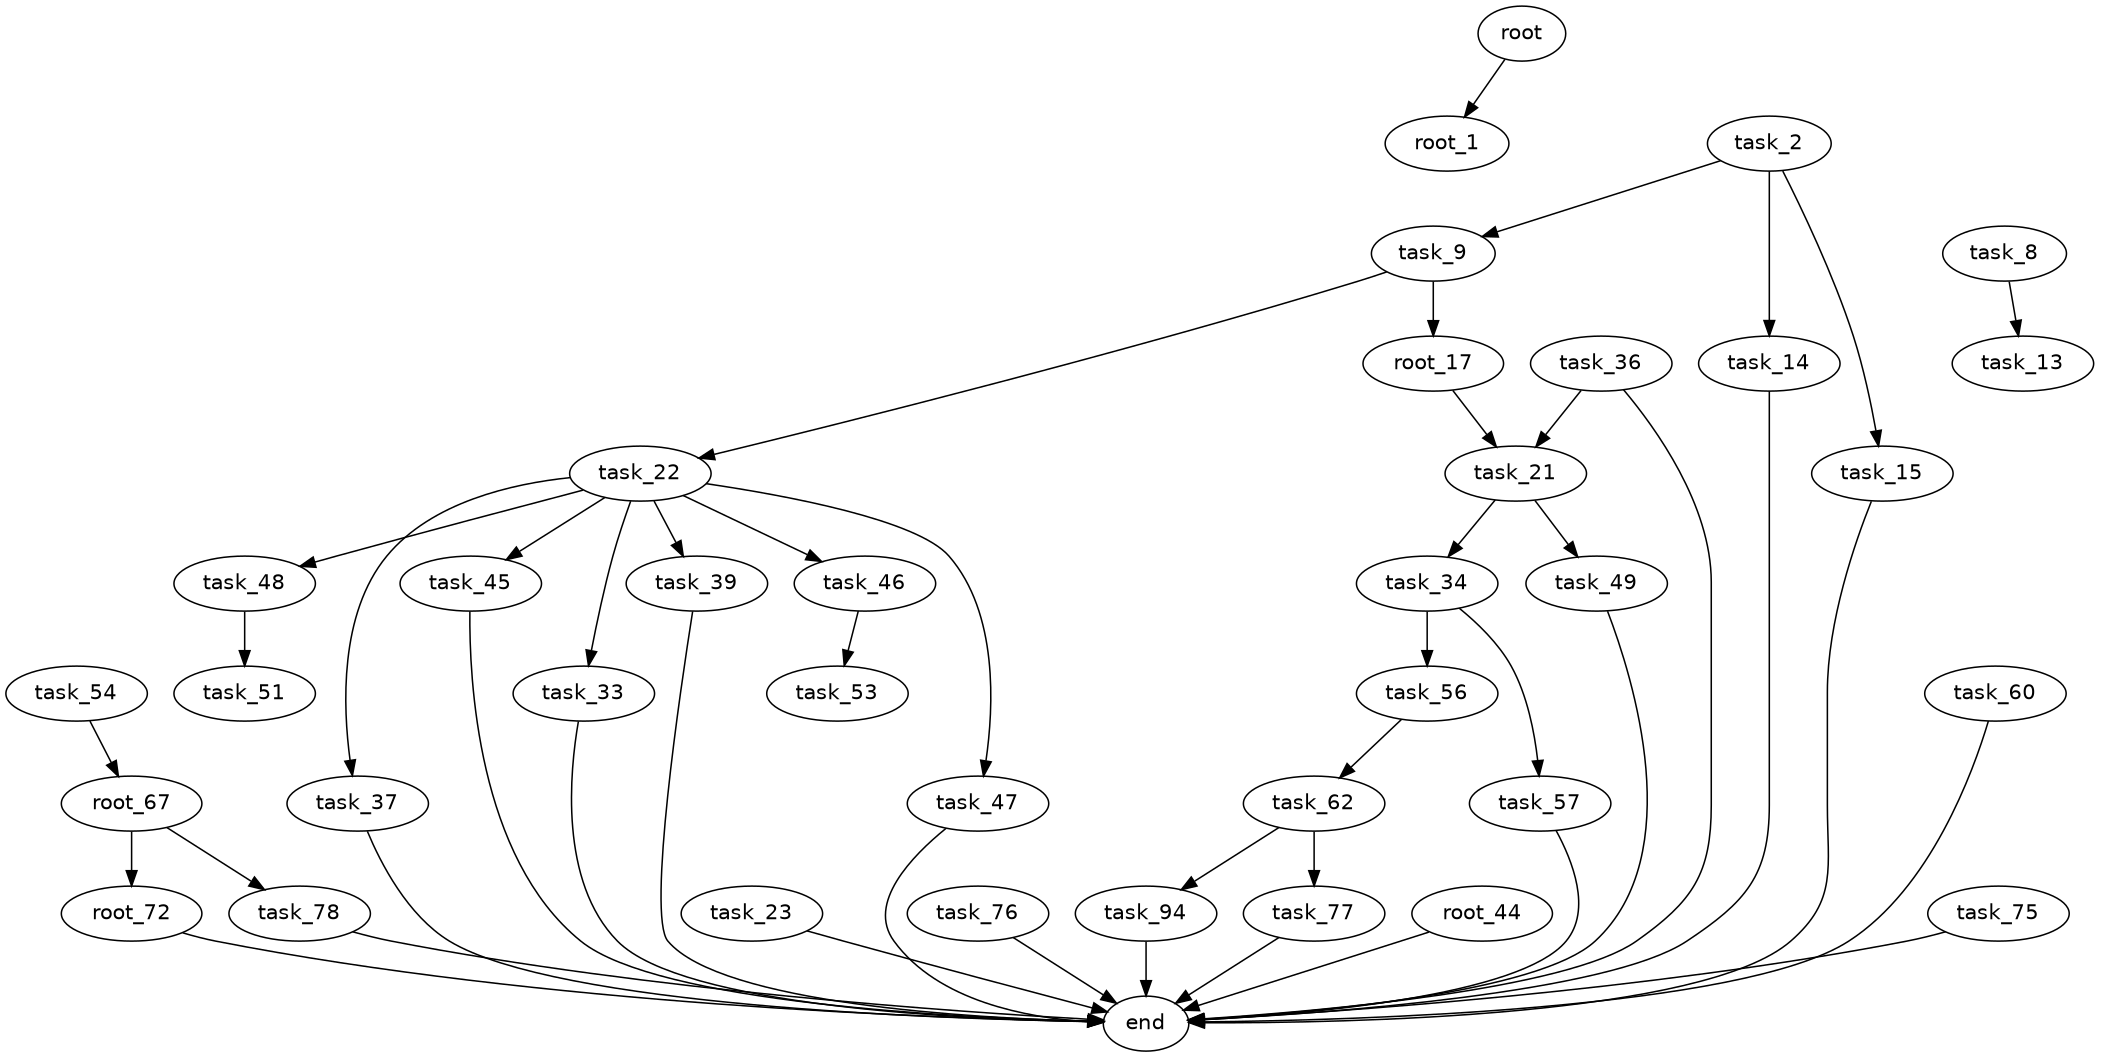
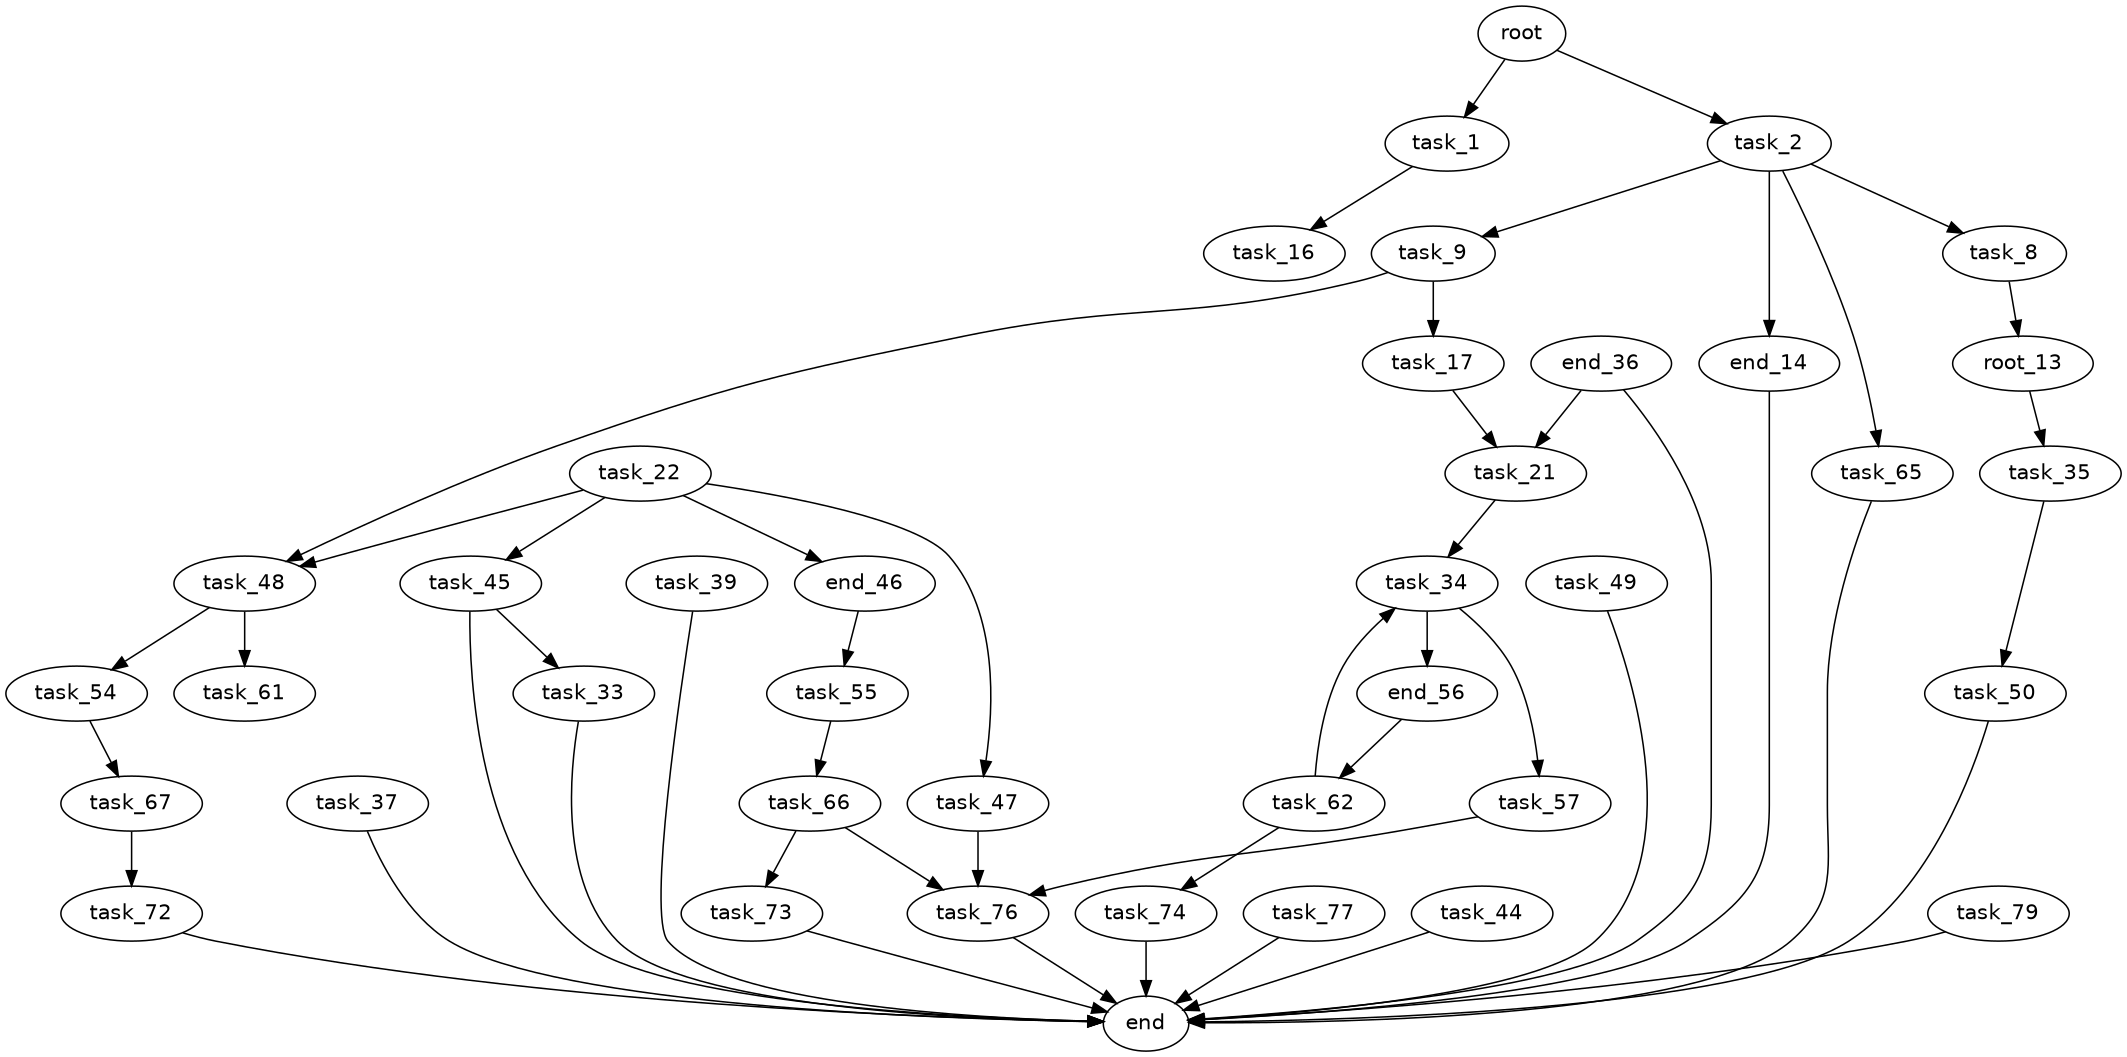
edge "root" -> "task_2": added
node "root_1": label "root_1" -> "task_1"
edge "task_2" -> "task_8": added
node "task_16": added
node "root_17": label "root_17" -> "task_17"
node "task_36": label "task_36" -> "end_36"
node "task_14": label "task_14" -> "end_14"
node "task_13": label "task_13" -> "root_13"
edge "task_9" -> "task_22": now "task_9" -> "task_48"
node "task_15": label "task_15" -> "task_65"
node "task_35": added
edge "task_22" -> "task_39": removed
edge "task_21" -> "task_49": removed
edge "task_22" -> "task_37": removed
edge "task_22" -> "task_33": now "task_45" -> "task_33"
node "task_46": label "task_46" -> "end_46"
edge "task_48" -> "task_54": added
node "task_51": label "task_51" -> "task_61"
node "task_53": label "task_53" -> "task_55"
node "task_56": label "task_56" -> "end_56"
node "task_60": label "task_60" -> "task_50"
node "root_67": label "root_67" -> "task_67"
node "task_66": added
edge "task_62" -> "task_77": now "task_62" -> "task_34"
node "root_72": label "root_72" -> "task_72"
node "task_78": removed
node "task_23": label "task_23" -> "task_73"
node "task_94": label "task_94" -> "task_74"
node "root_44": label "root_44" -> "task_44"
node "task_75": label "task_75" -> "task_79"
edge "task_57" -> "end": now "task_57" -> "task_76"
edge "task_47" -> "end": now "task_47" -> "task_76"
